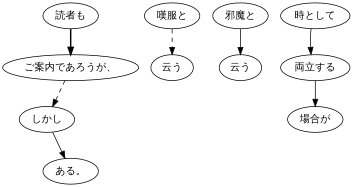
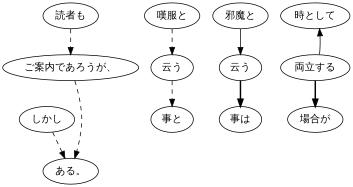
edge "読者も" -> "ご案内であろうが、": style bold -> dashed
edge "時として" -> "両立する": reversed
edge "ご案内であろうが、" -> "しかし": now "ご案内であろうが、" -> "ある。"
edge "両立する" -> "場合が": style solid -> bold
node "事と": added
node "事は": added
edge "しかし" -> "ある。": style solid -> dashed
